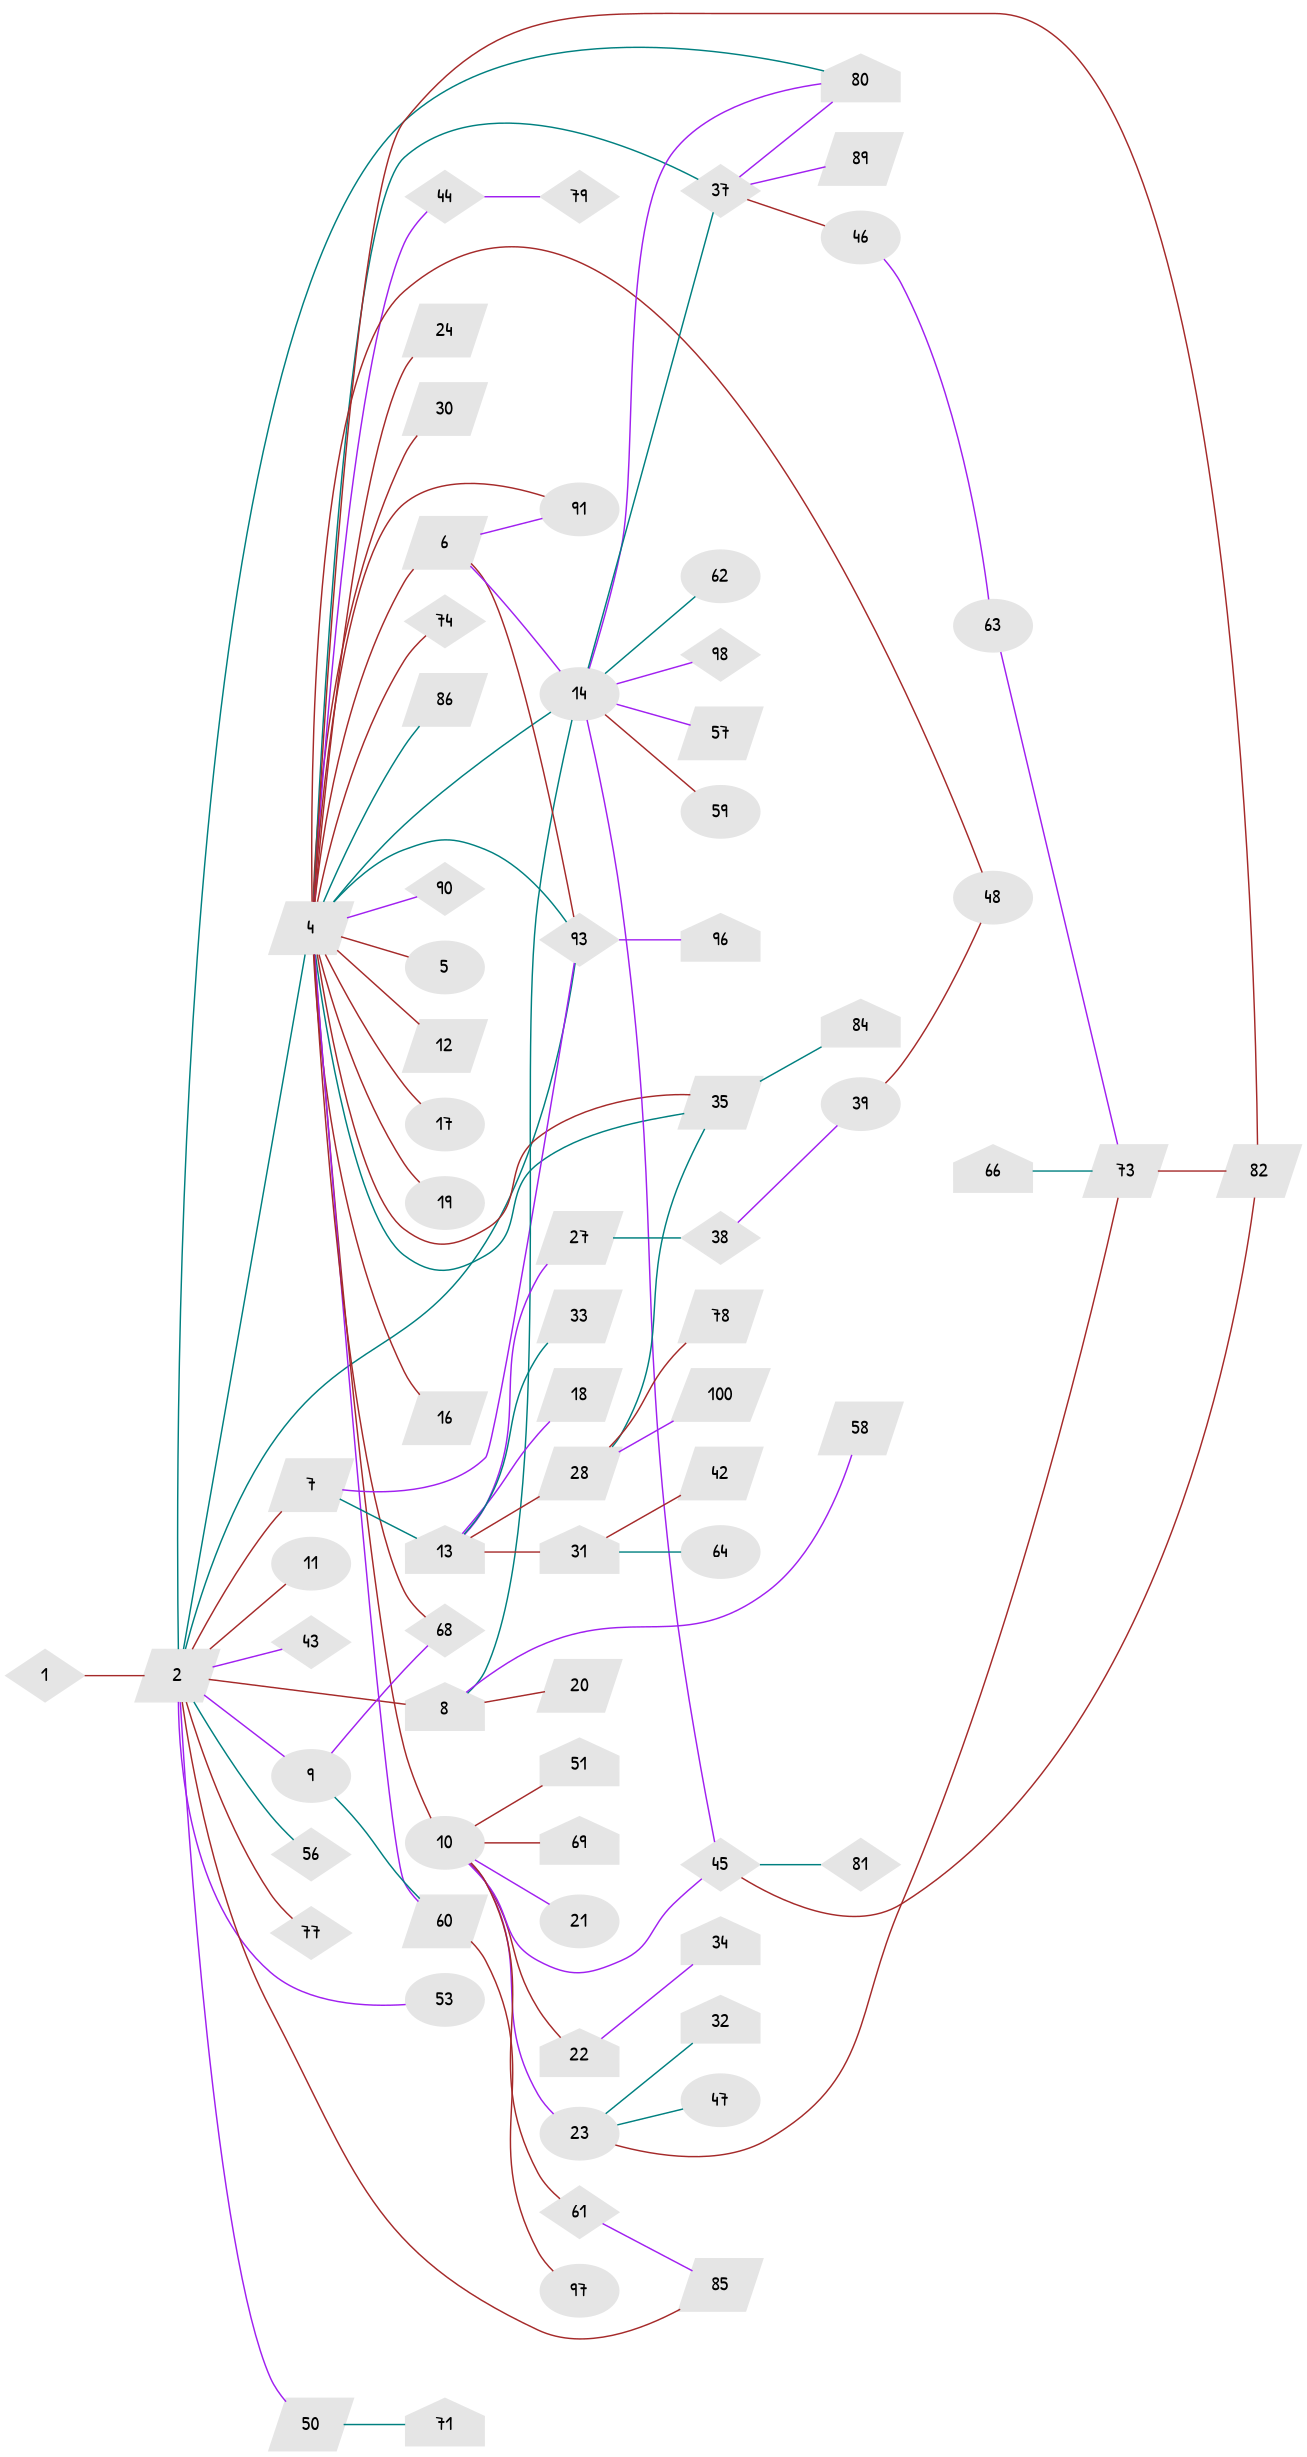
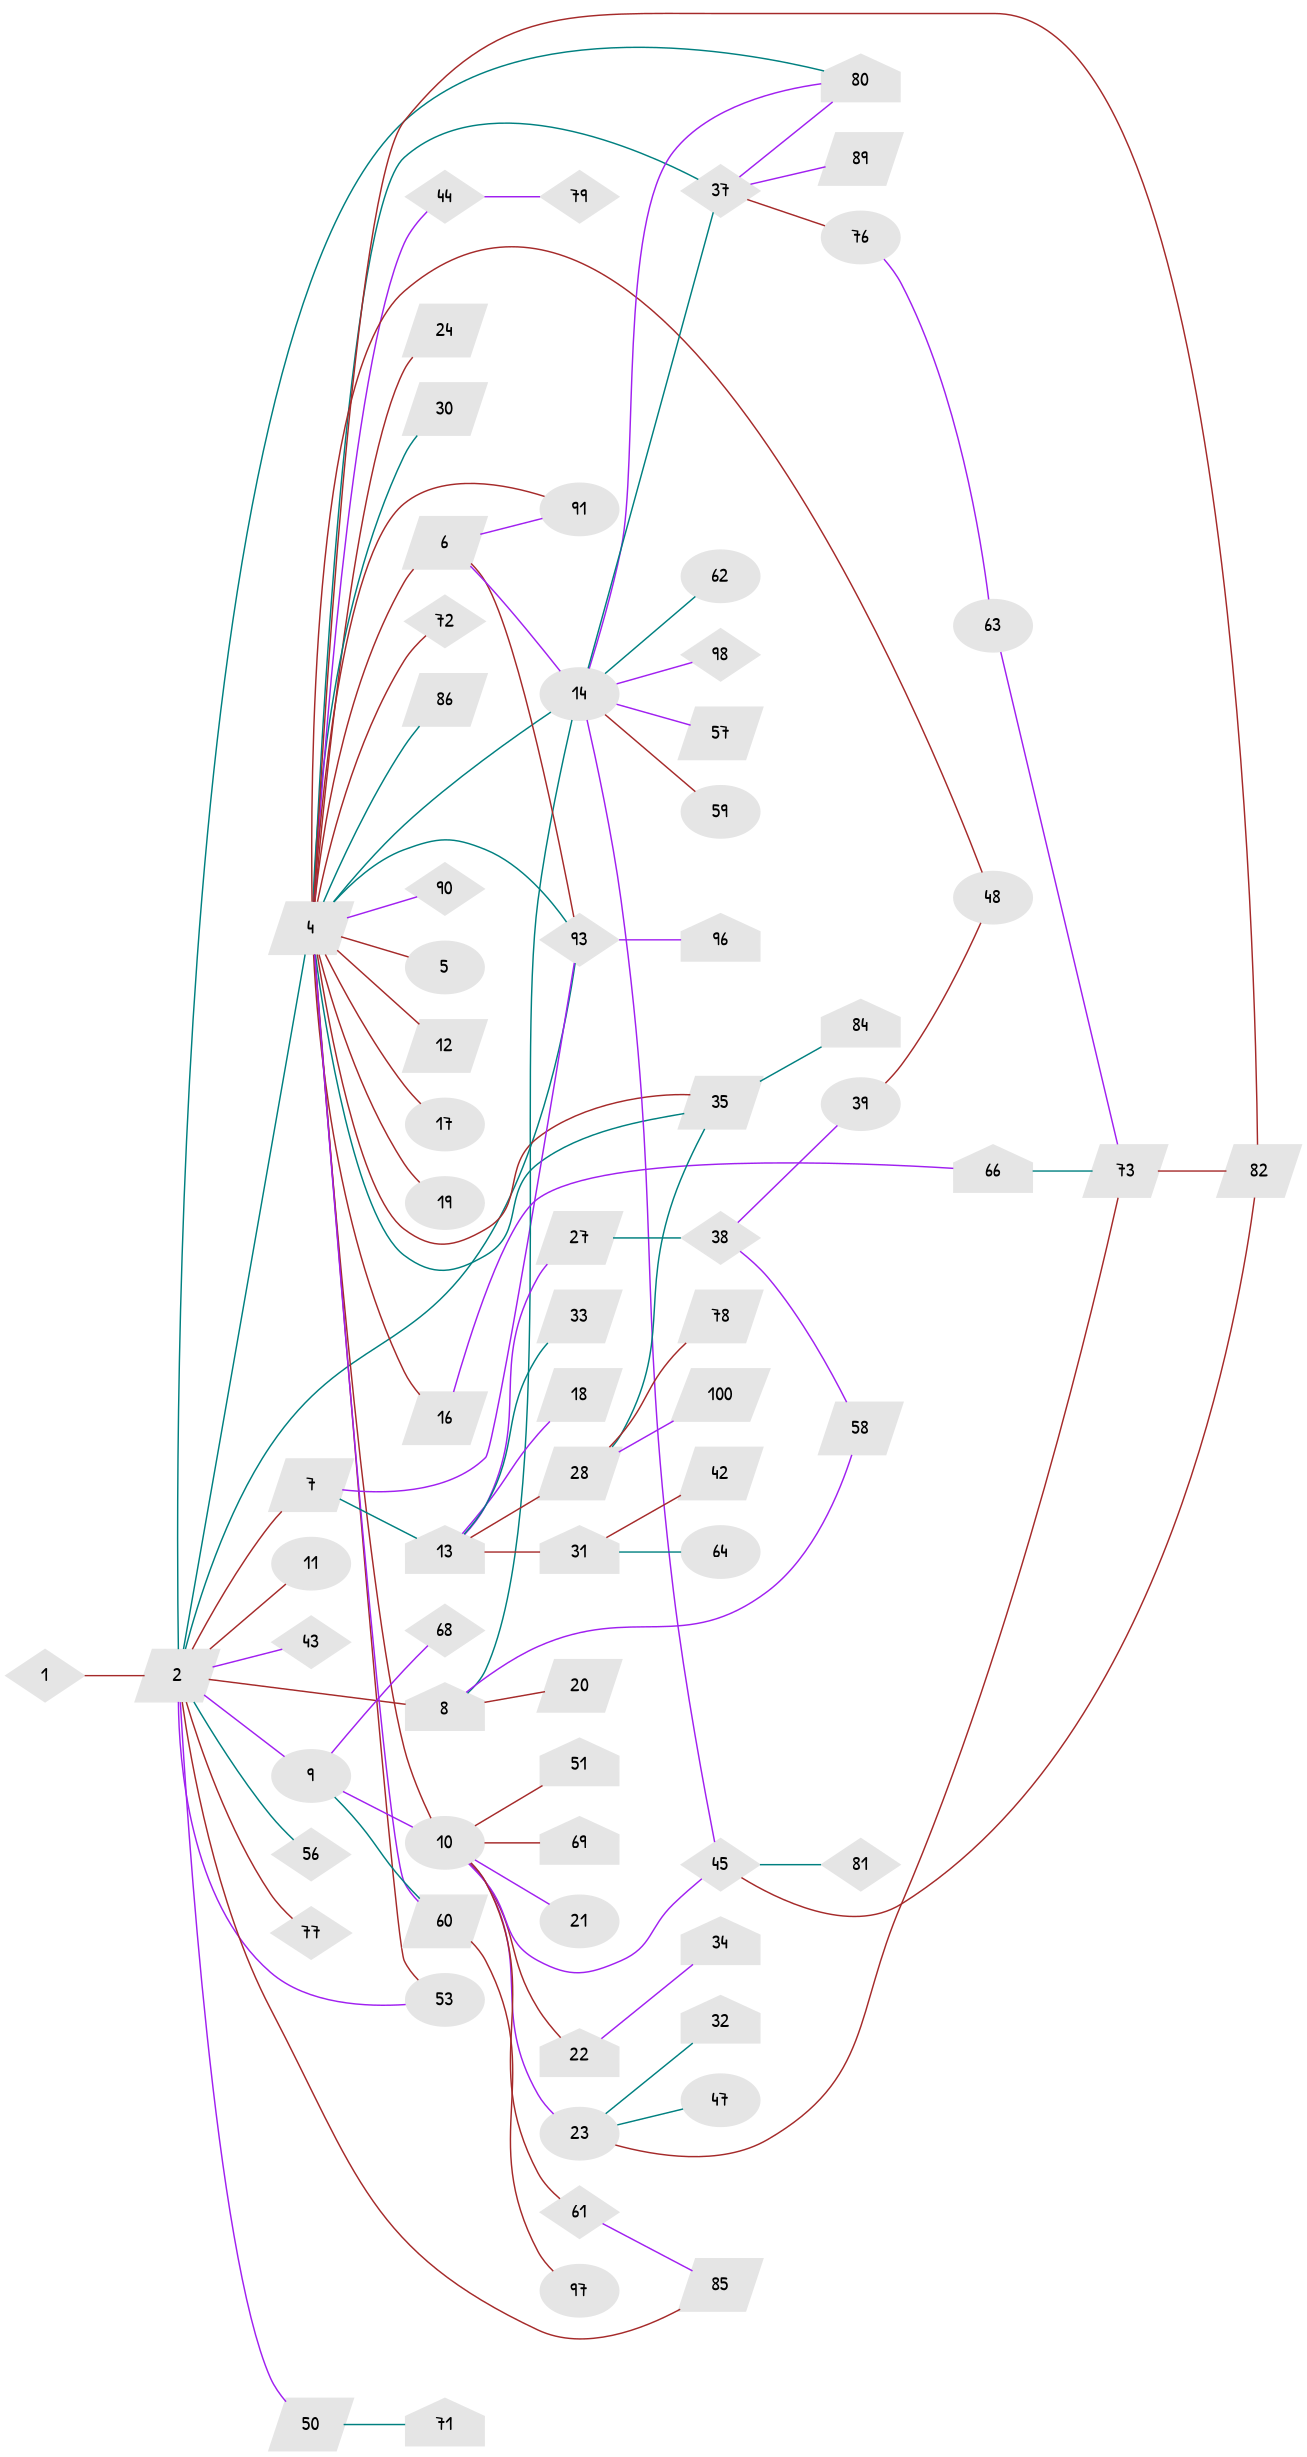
node "46": label "46" -> "76"
node "74": label "74" -> "72"
edge "30" -- "4": color brown -> teal
edge "66" -- "16": added
edge "4" -- "68": now "4" -- "53"
edge "38" -- "58": added
edge "9" -- "10": added
